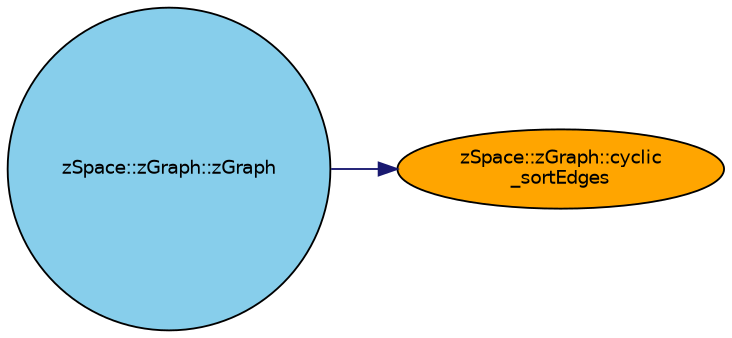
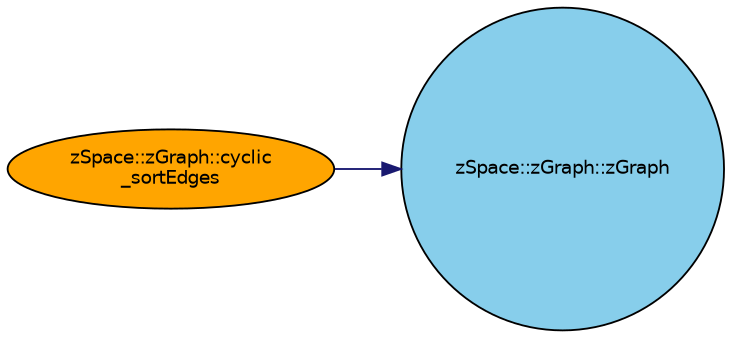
edge "zSpace::zGraph::zGraph" -> "zSpace::zGraph::cyclic _sortEdges": reversed
